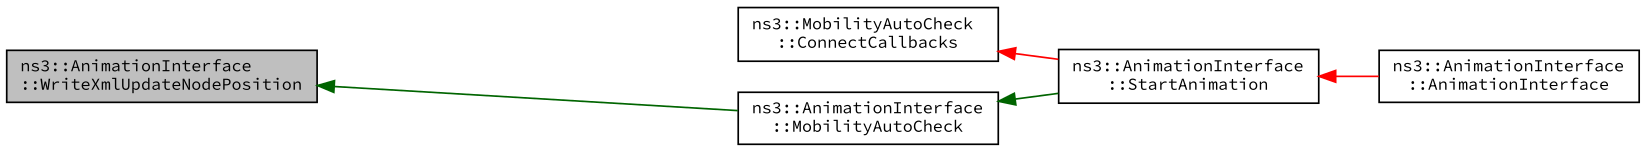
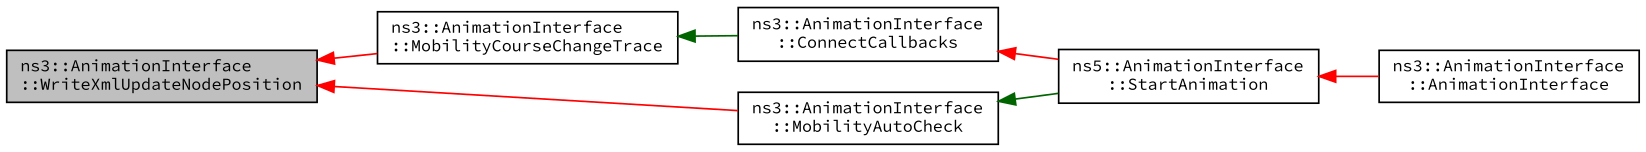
node "ns3::MobilityAutoCheck ::ConnectCallbacks": label "ns3::MobilityAutoCheck ::ConnectCallbacks" -> "ns3::AnimationInterface ::ConnectCallbacks"
node "ns3::AnimationInterface ::MobilityCourseChangeTrace": added
node "ns3::AnimationInterface ::StartAnimation": label "ns3::AnimationInterface ::StartAnimation" -> "ns5::AnimationInterface ::StartAnimation"
edge "ns3::AnimationInterface ::MobilityAutoCheck" -> "ns3::AnimationInterface ::WriteXmlUpdateNodePosition": color darkgreen -> red
